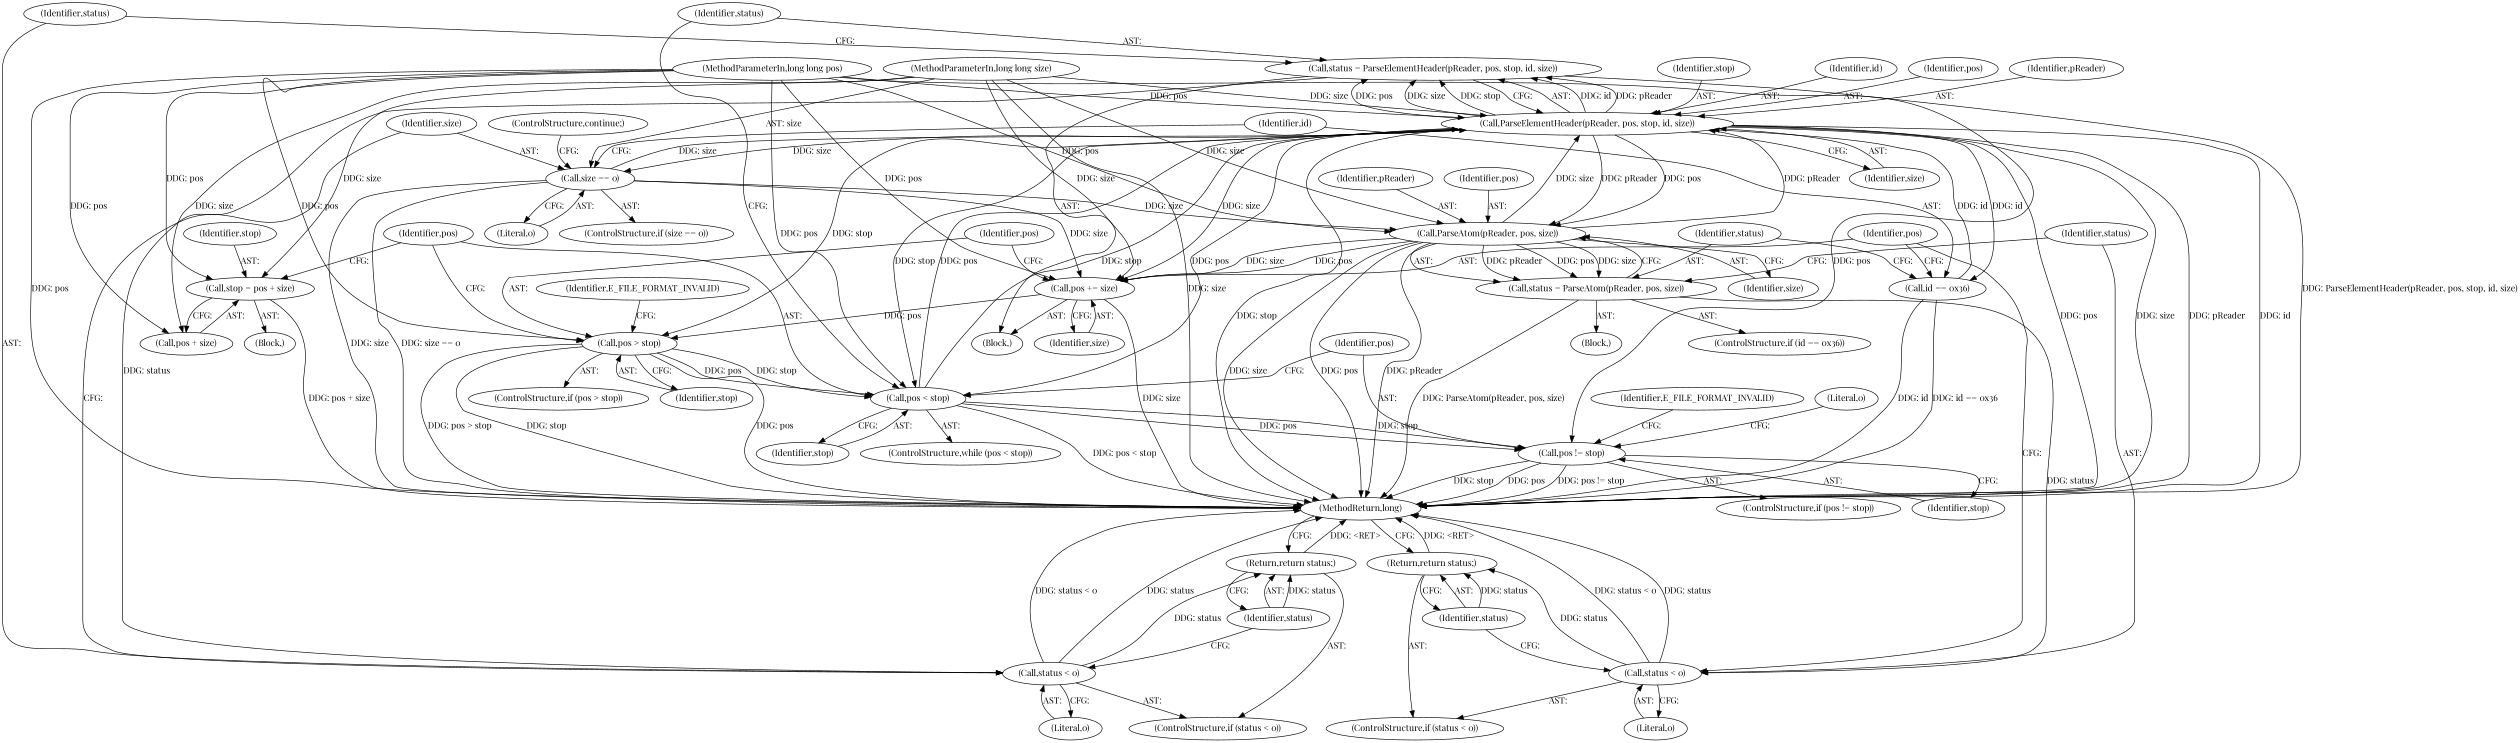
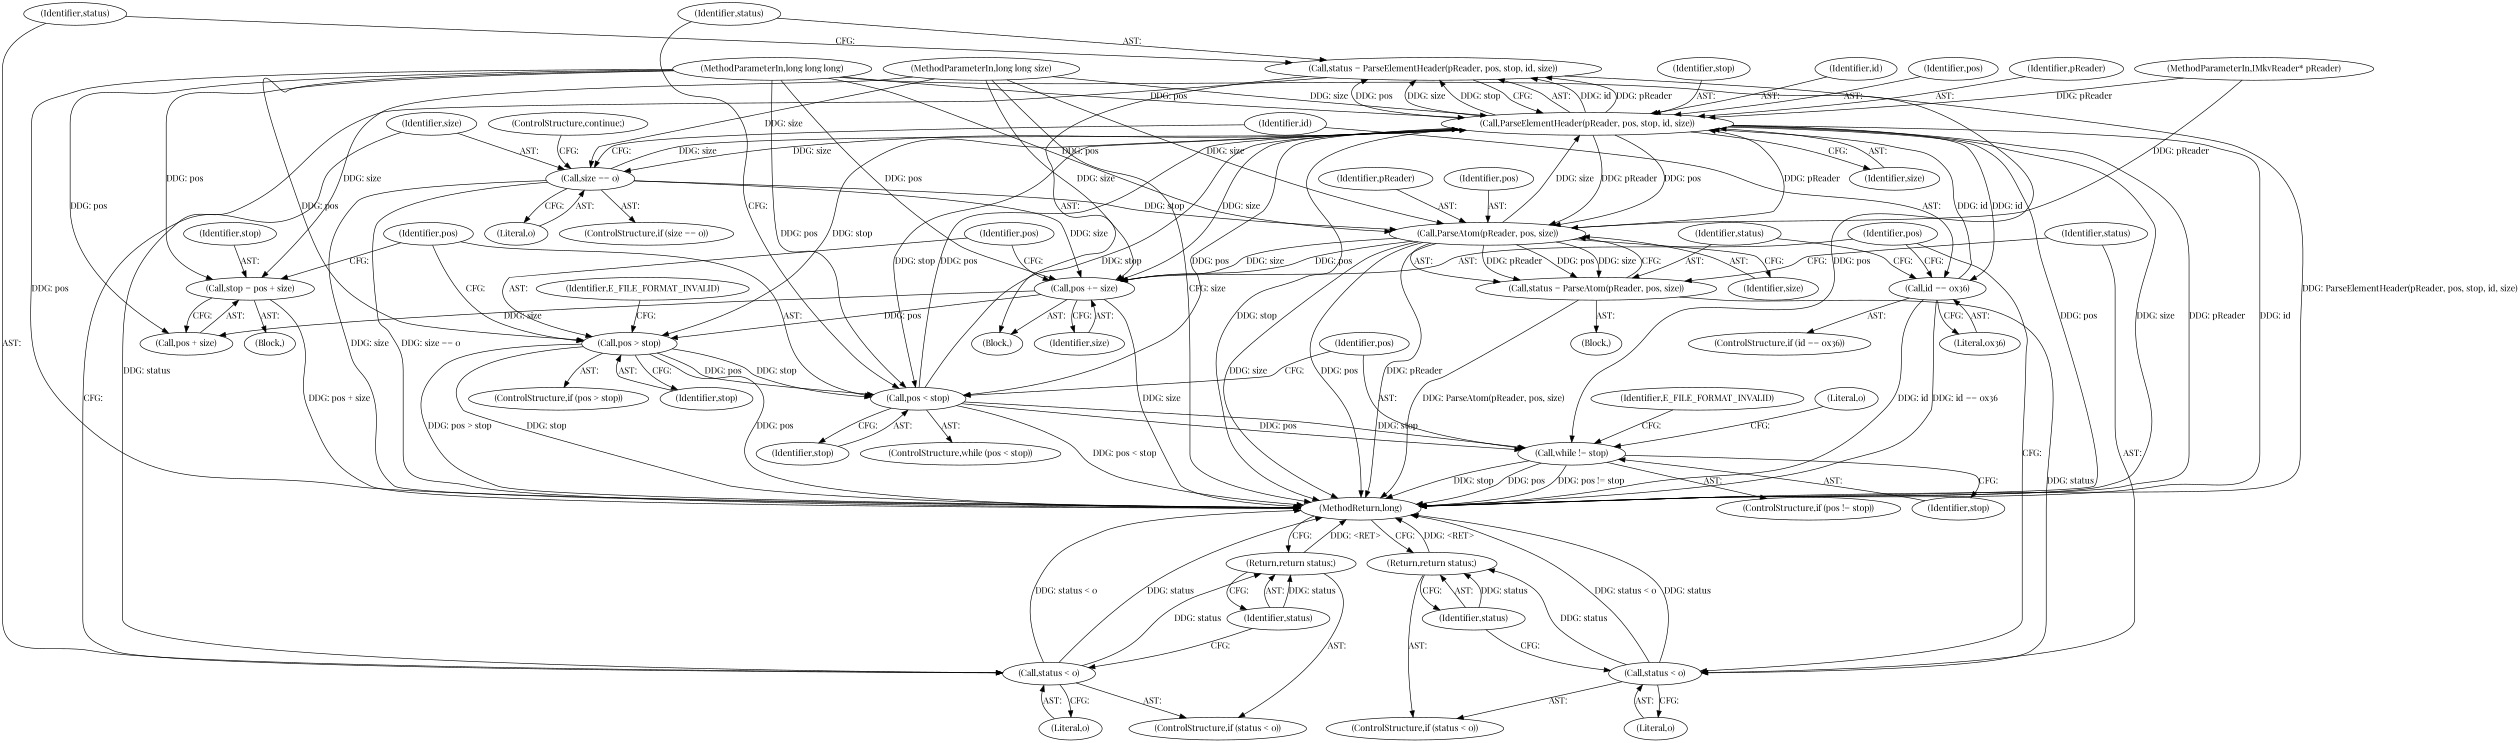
node "(MethodParameterIn,long long pos)": label "(MethodParameterIn,long long pos)" -> "(MethodParameterIn,long long long)"
node "(MethodParameterIn,IMkvReader* pReader)": added
edge "(MethodParameterIn,long long size)" -> "(Call,pos + size)": now "(Call,pos += size)" -> "(Call,pos + size)"
edge "(MethodParameterIn,long long size)" -> "(Call,size == 0)": label "AST: size" -> "DDG: size"
edge "(Call,size == 0)" -> "(Call,ParseAtom(pReader, pos, size))": label "DDG: size" -> "DDG: stop"
edge "(MethodParameterIn,long long size)" -> "(MethodReturn,long)": label "DDG: size" -> "CFG: size"
edge "(Call,status = ParseAtom(pReader, pos, size))" -> "(ControlStructure,if (id == 0x36))": now "(Call,id == 0x36)" -> "(ControlStructure,if (id == 0x36))"
node "(Literal,0x36)": added
node "(Call,pos != stop)": label "(Call,pos != stop)" -> "(Call,while != stop)"
